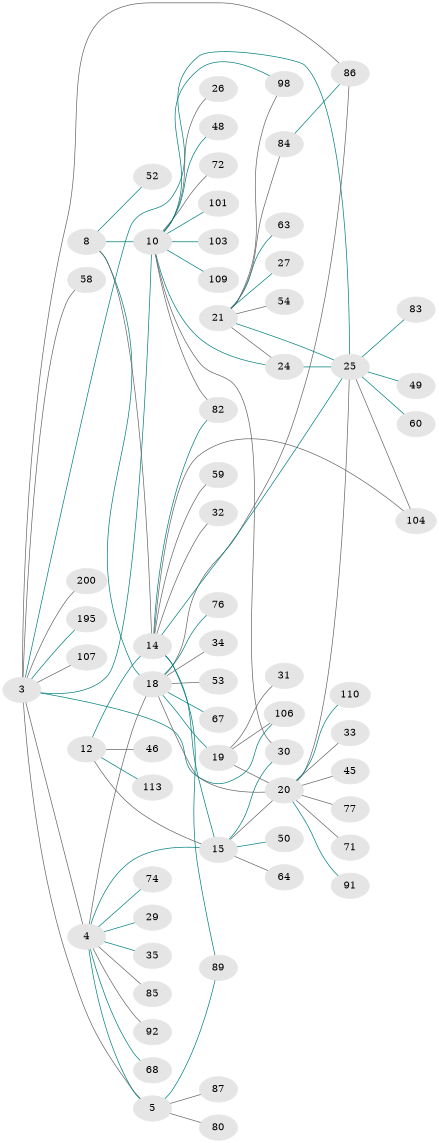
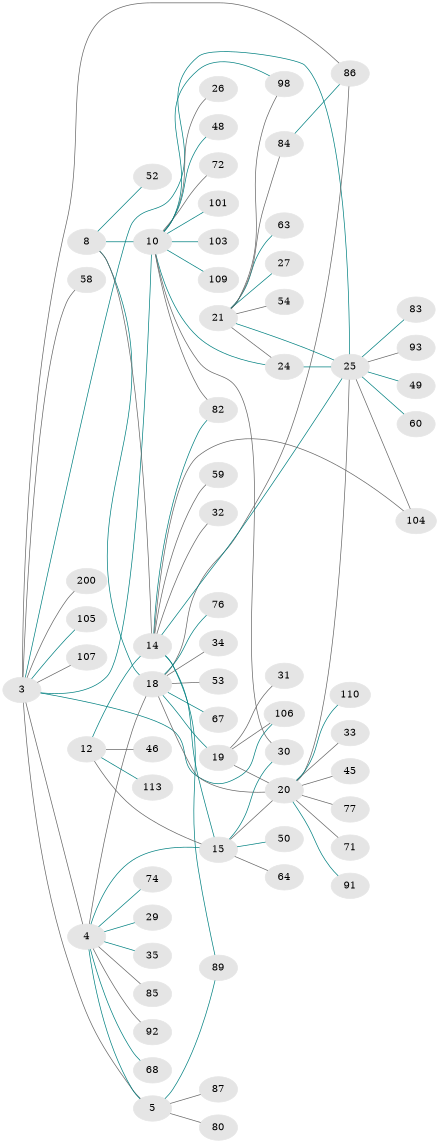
node "93": added
node "195": label "195" -> "105"
